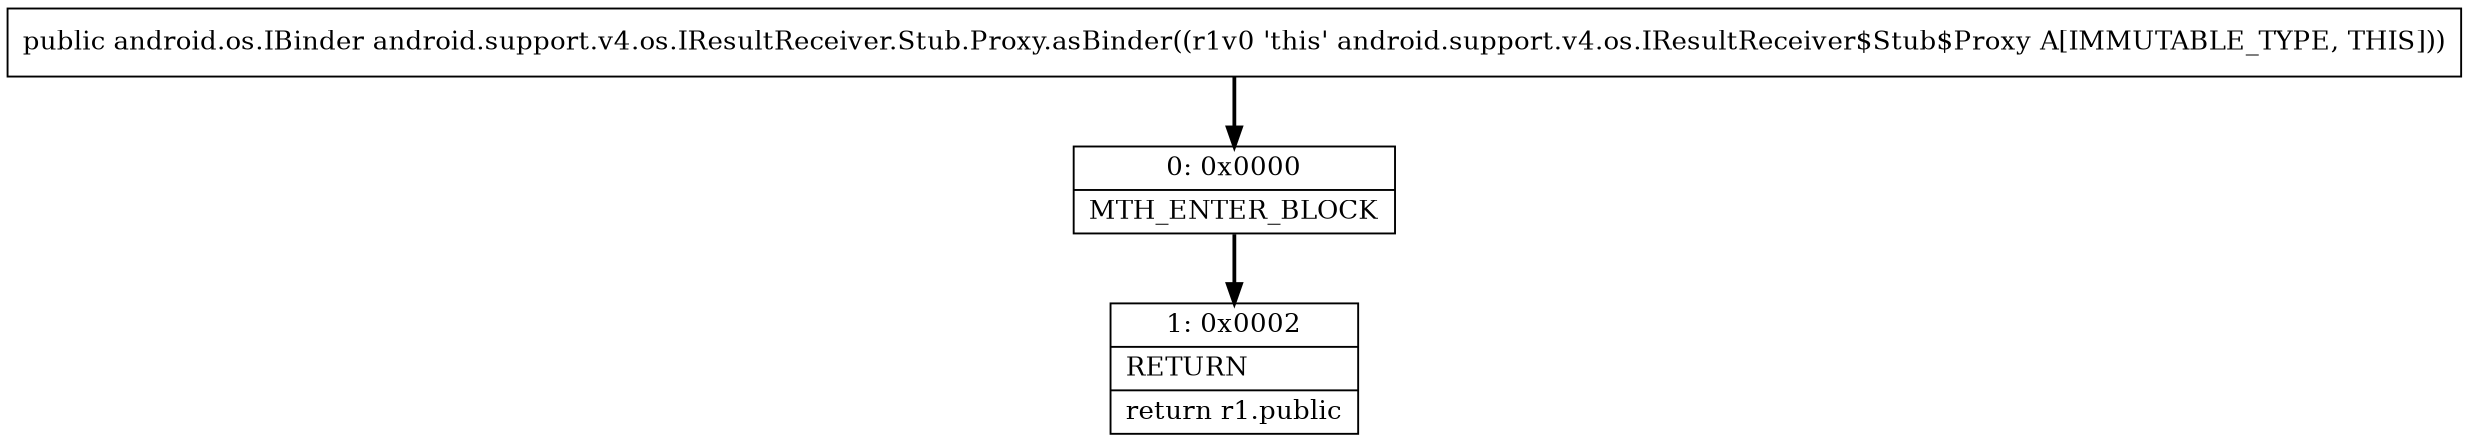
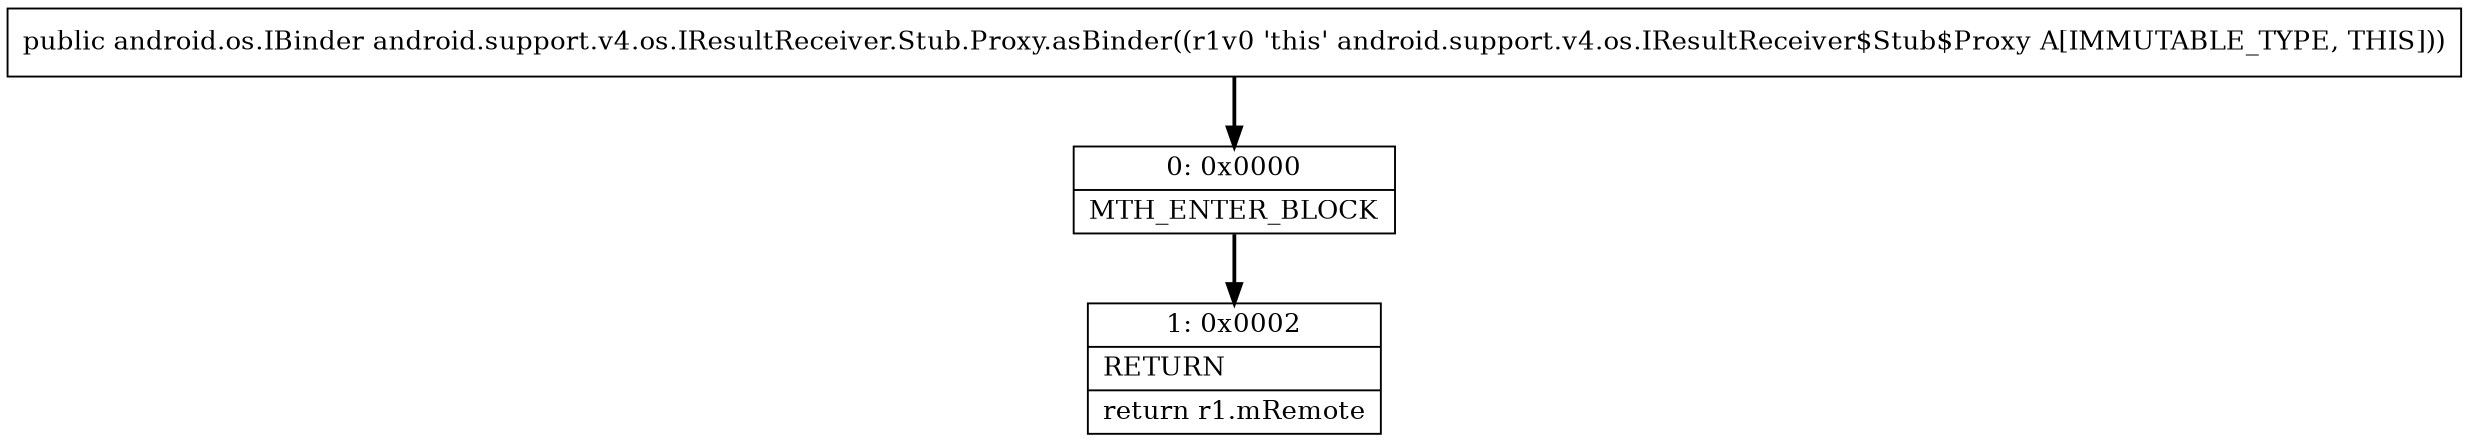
node "1: 0x0002": text "return r1.public" -> "return r1.mRemote"
